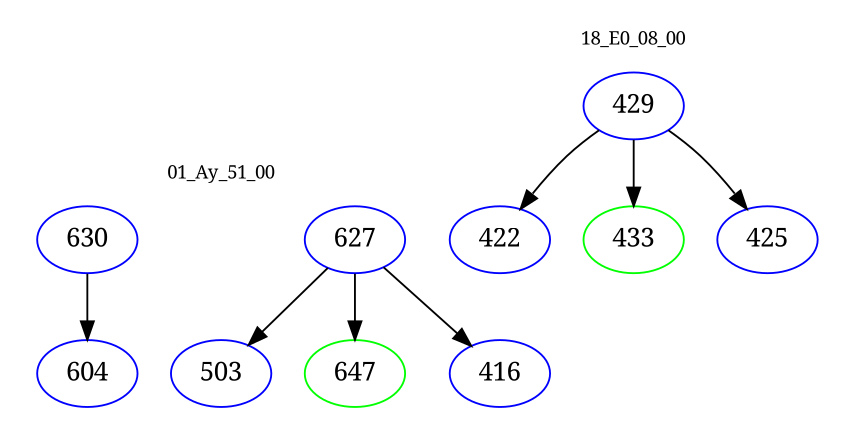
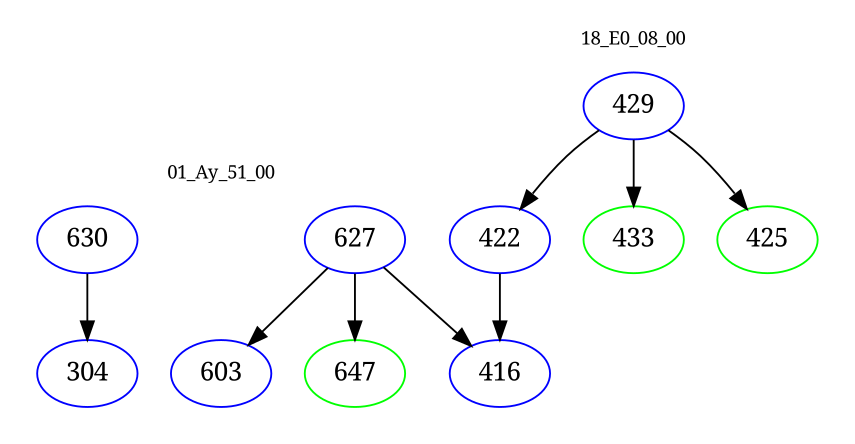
node "425": color blue -> green
edge "422" -> "416": added
node "604": label "604" -> "304"
node "503": label "503" -> "603"
